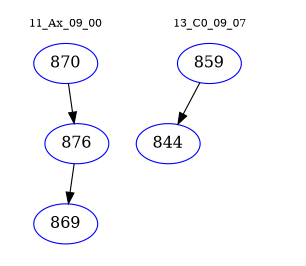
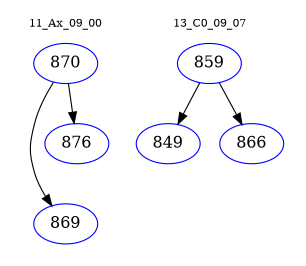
node "844": label "844" -> "849"
node "866": added
edge "876" -> "869": now "870" -> "869"
